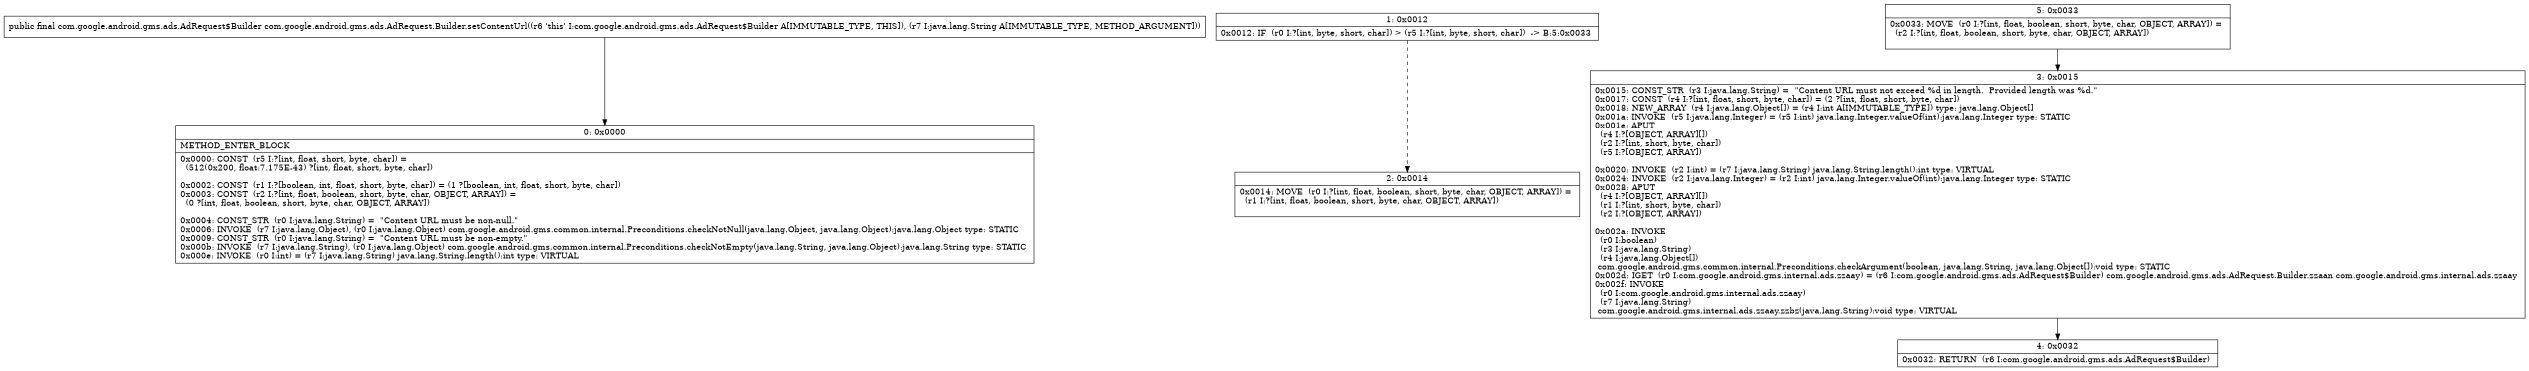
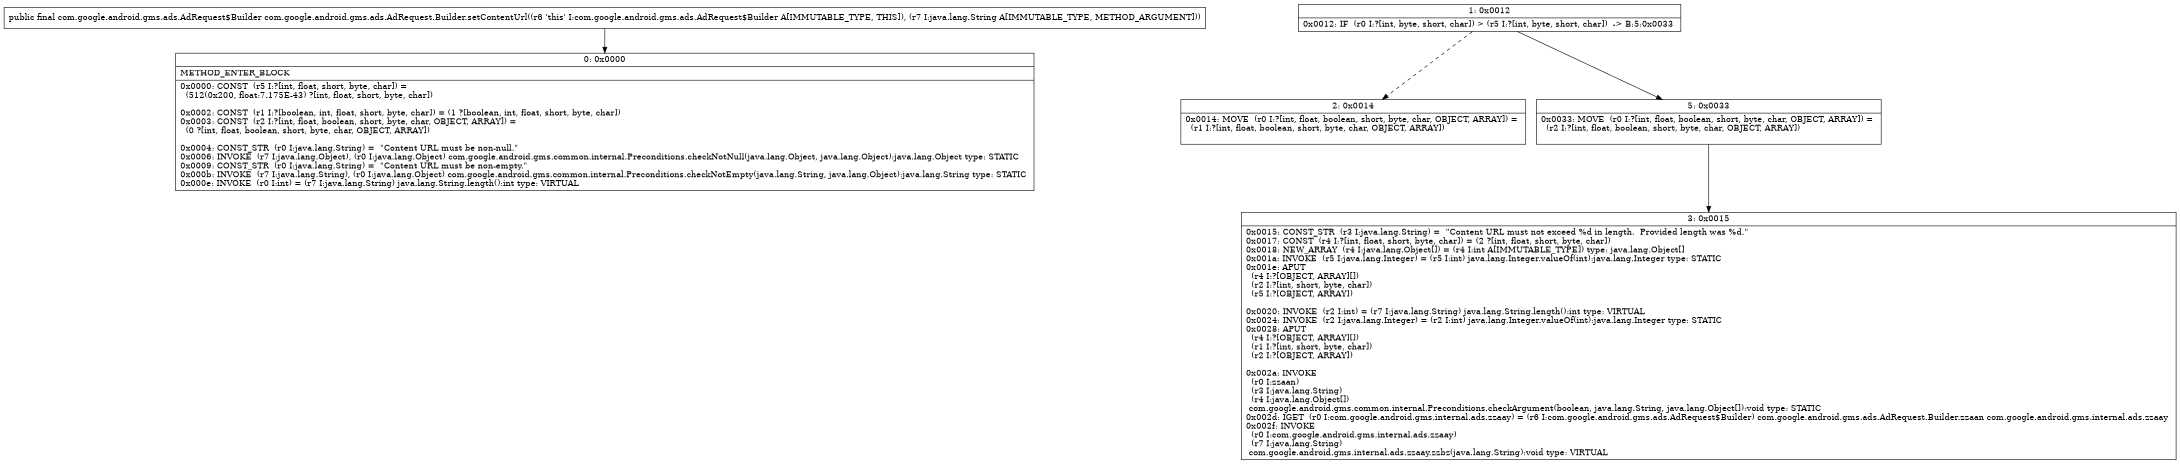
edge "1: 0x0012" -> "5: 0x0033": added
node "3: 0x0015": text "(r0 I:boolean)" -> "(r0 I:zzaan)"
node "4: 0x0032": removed
